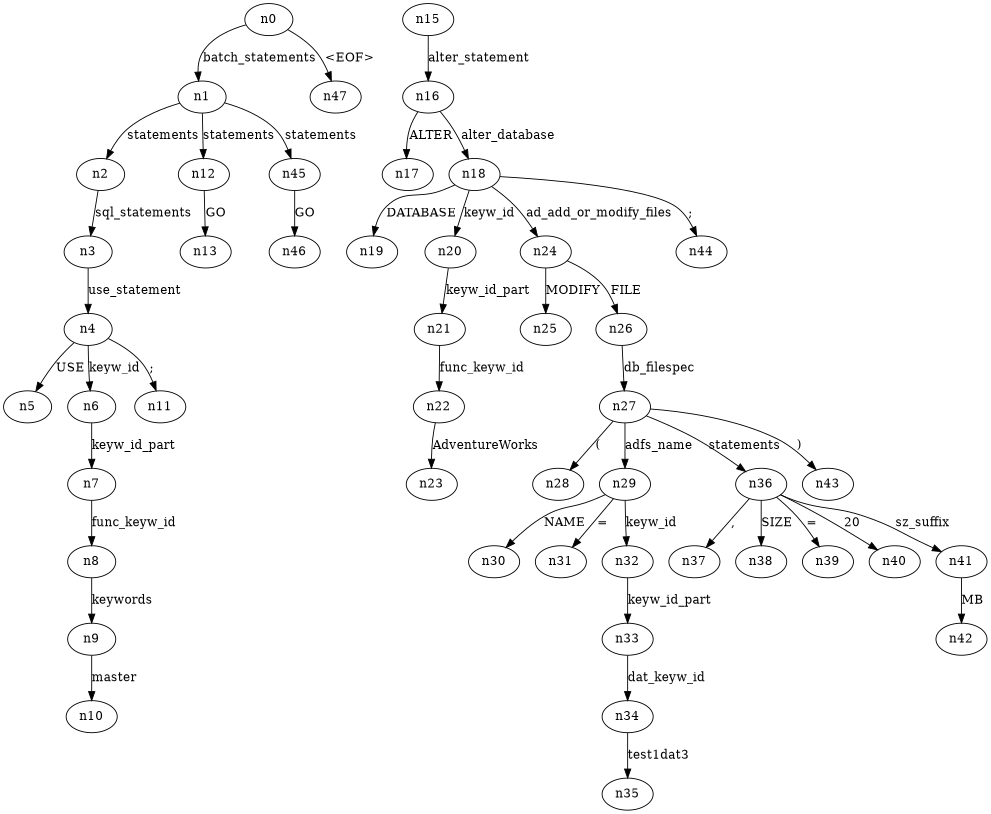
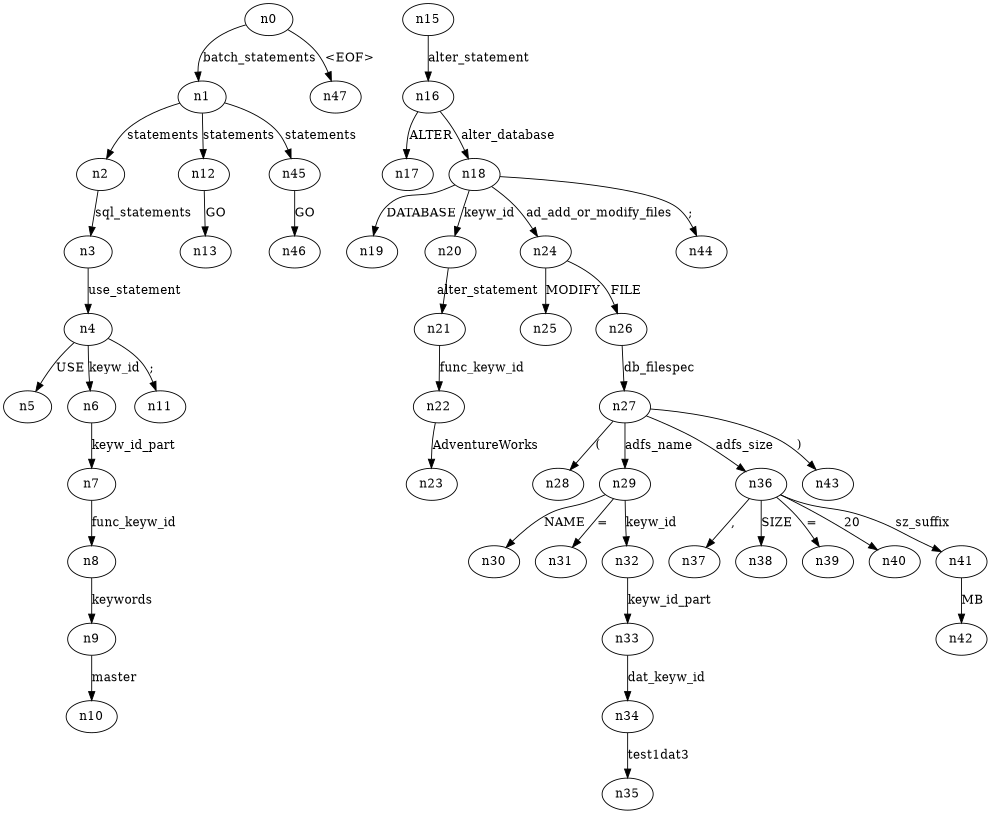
edge "n20" -> "n21": label "keyw_id_part" -> "alter_statement"
edge "n27" -> "n36": label "statements" -> "adfs_size"
